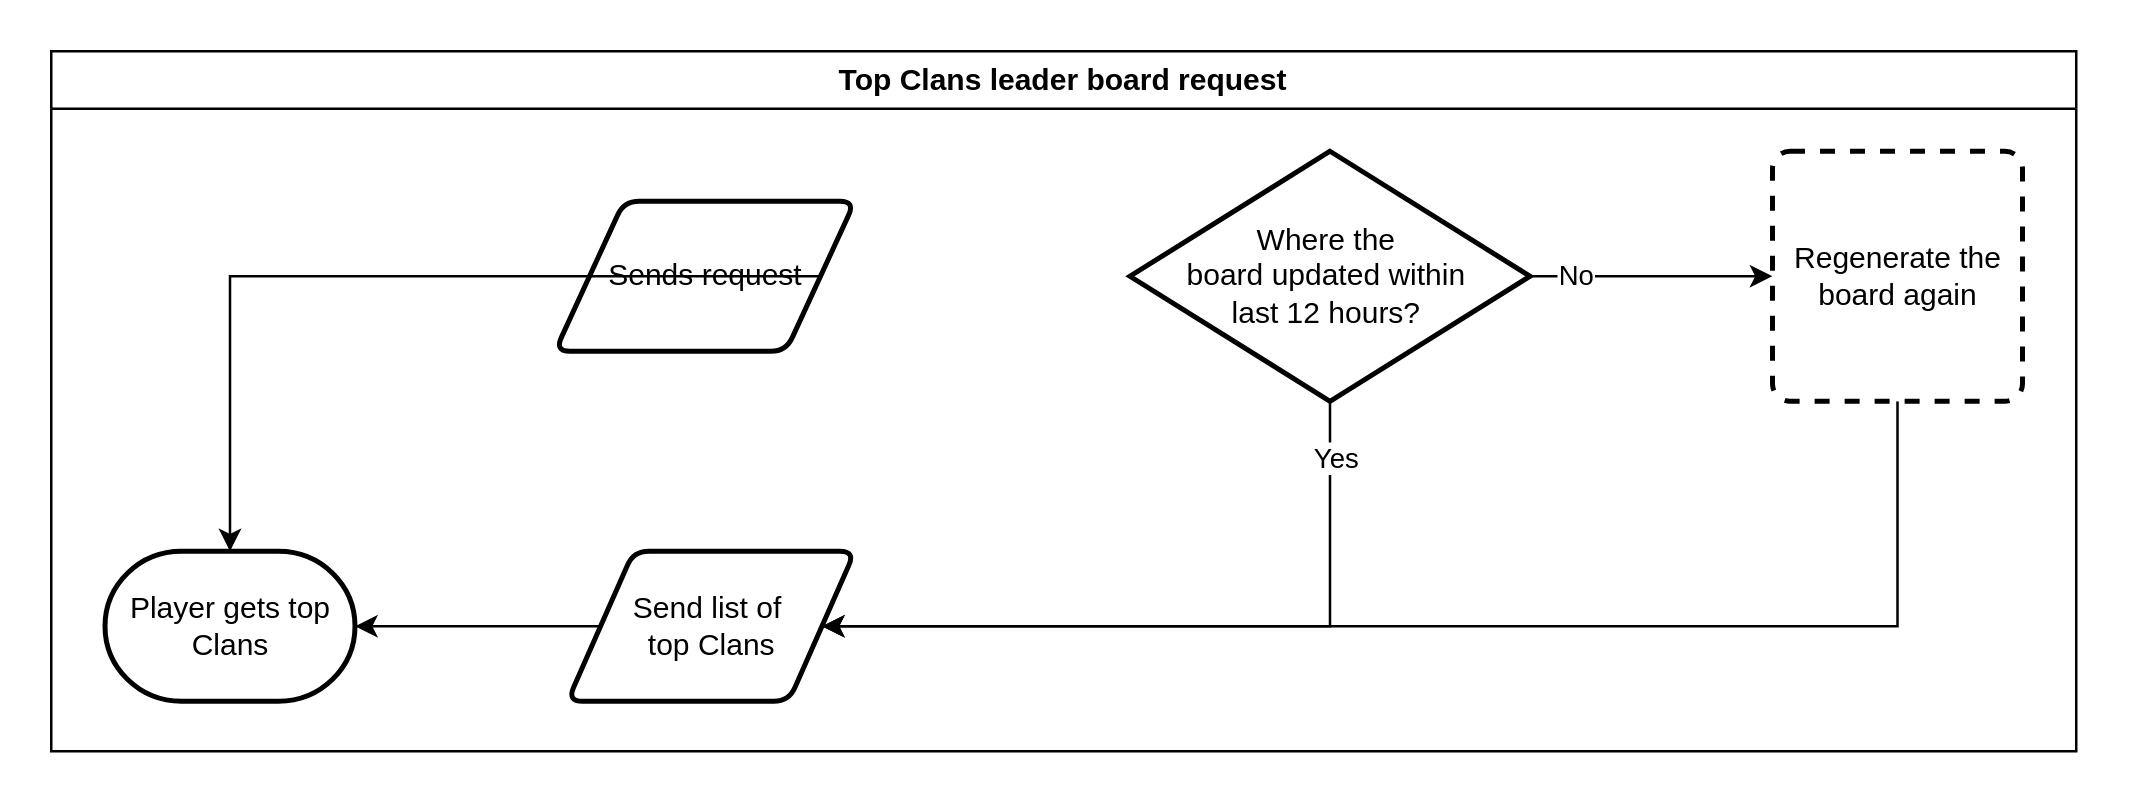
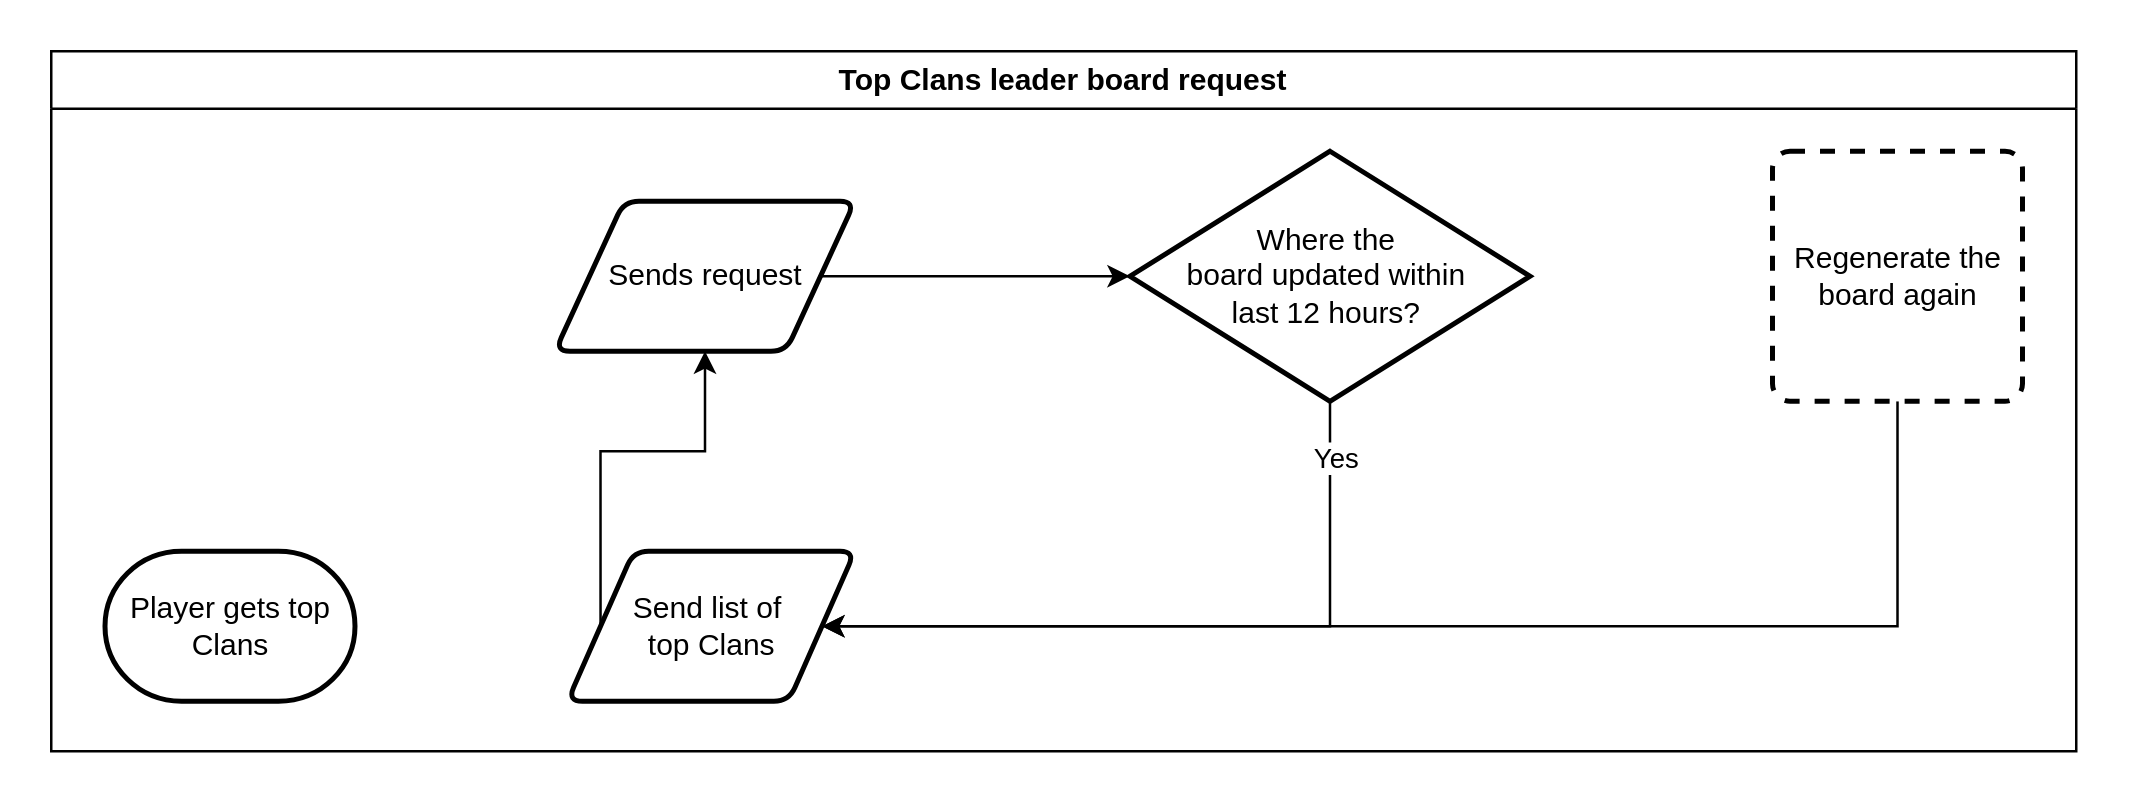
edge "Sends request" -> "Player gets top Clans": now "Sends request" -> "Where the board updated within last 12 hours?"
edge "Where the board updated within last 12 hours?" -> "Regenerate the board again": removed, label "No"
edge "Send list of top Clans" -> "Player gets top Clans": now "Send list of top Clans" -> "Sends request"
